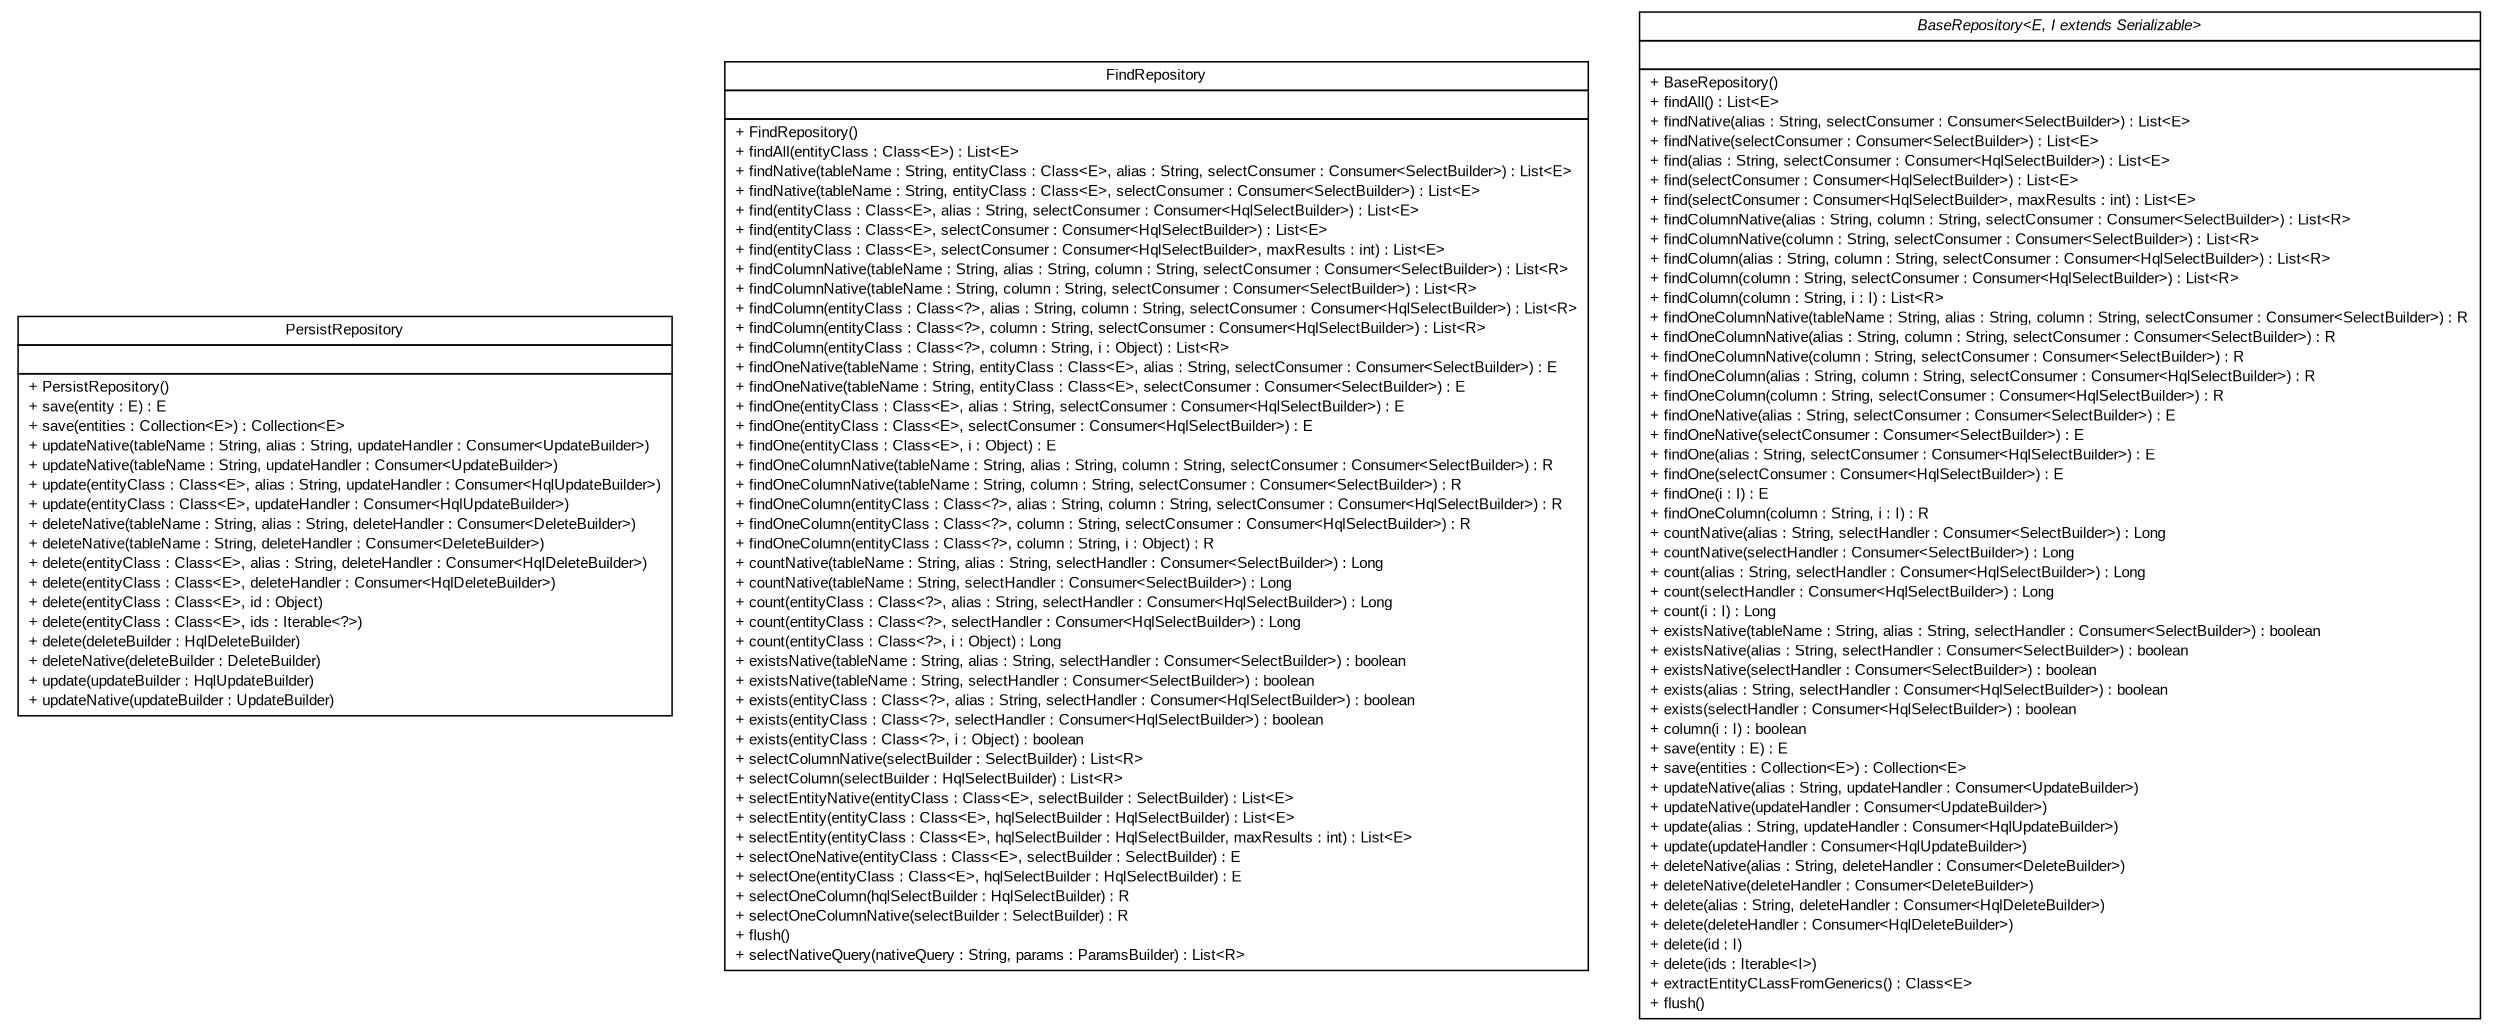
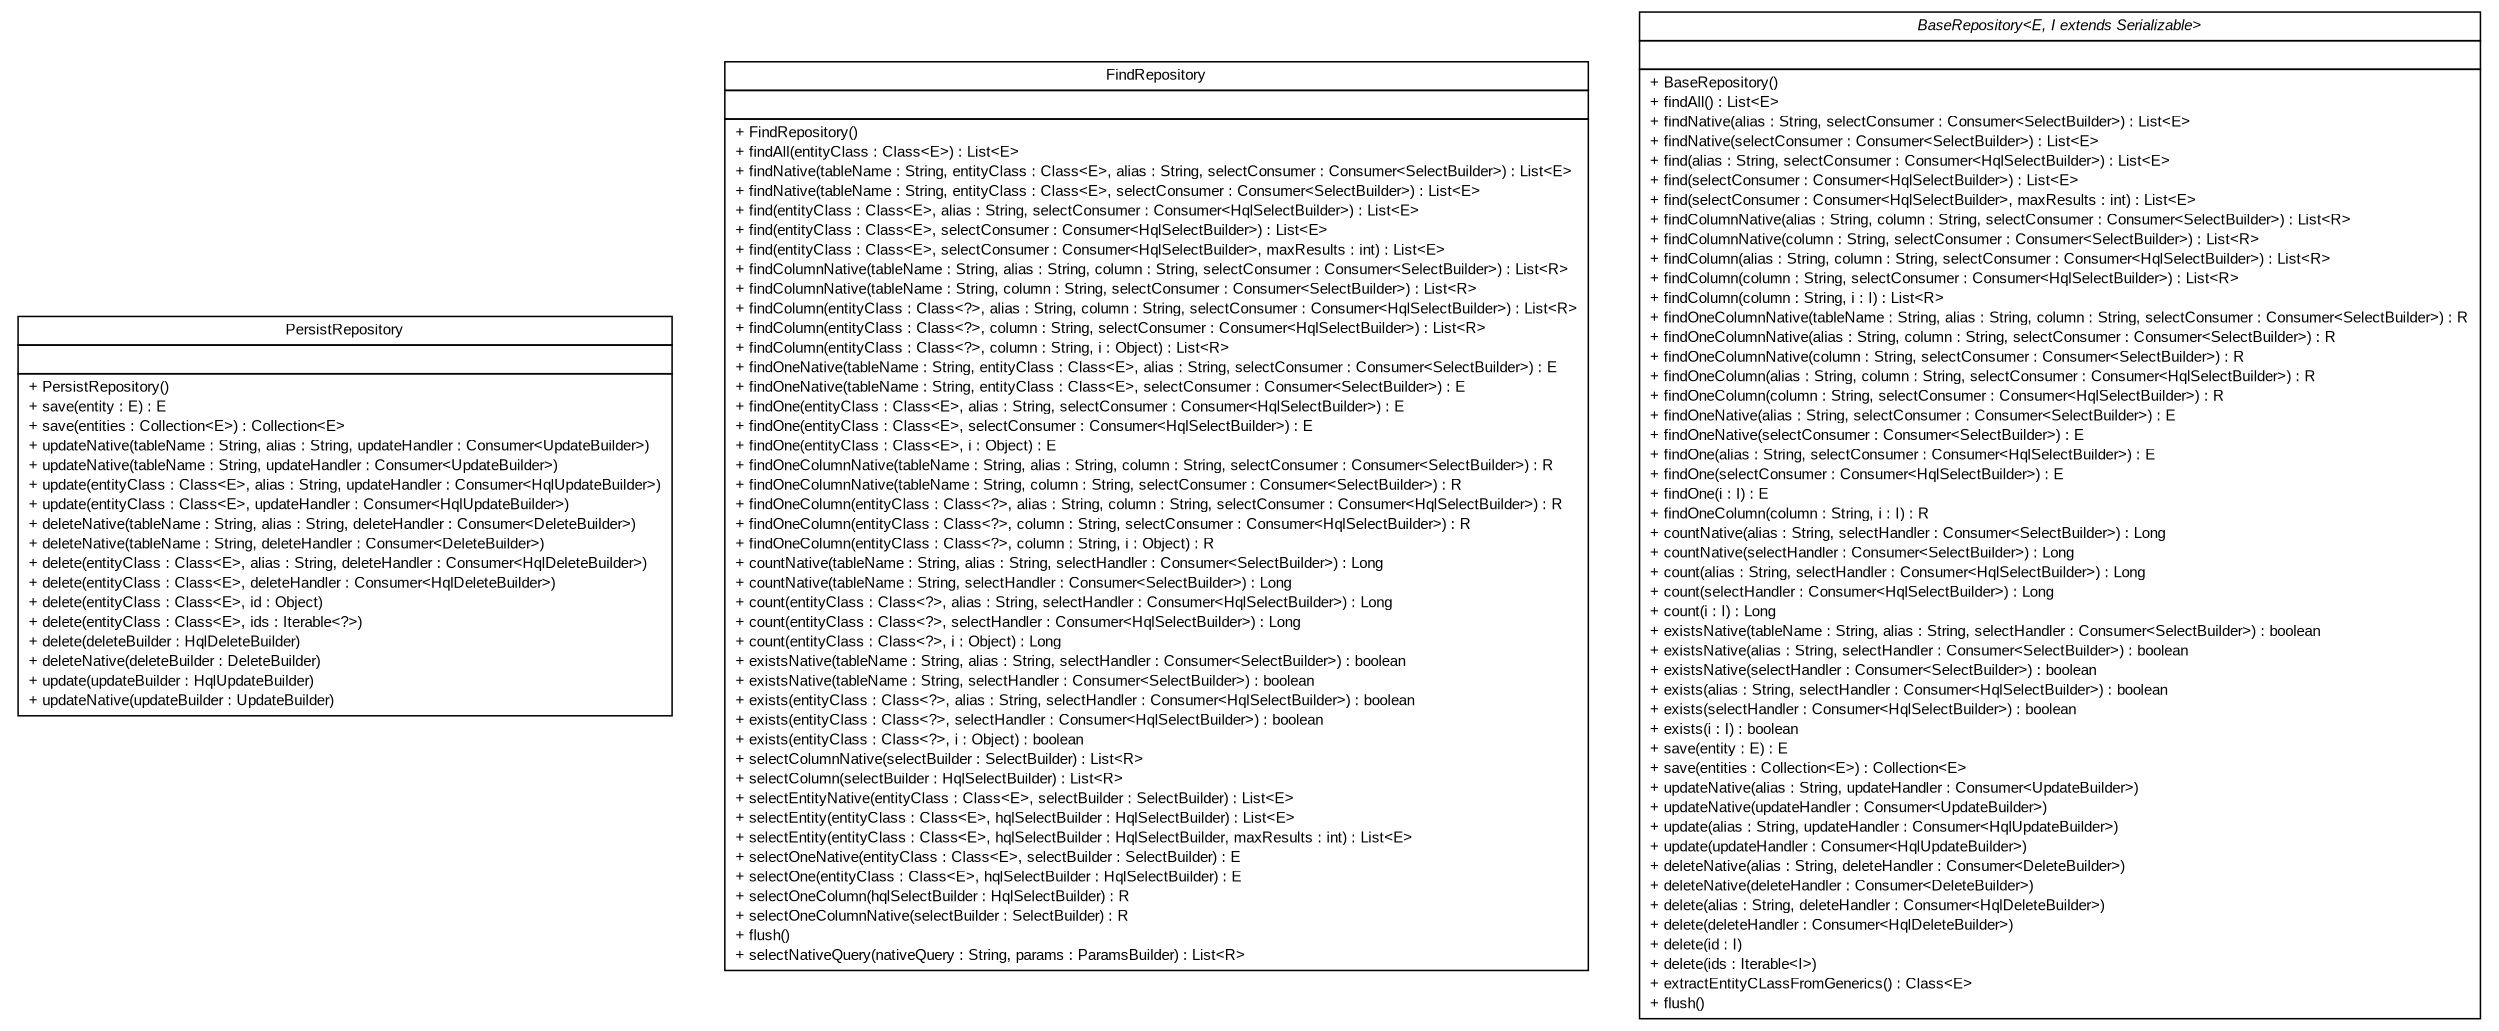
node "BaseRepository<E, I extends Serializable>": text "+ column(i : I) : boolean" -> "+ exists(i : I) : boolean"
